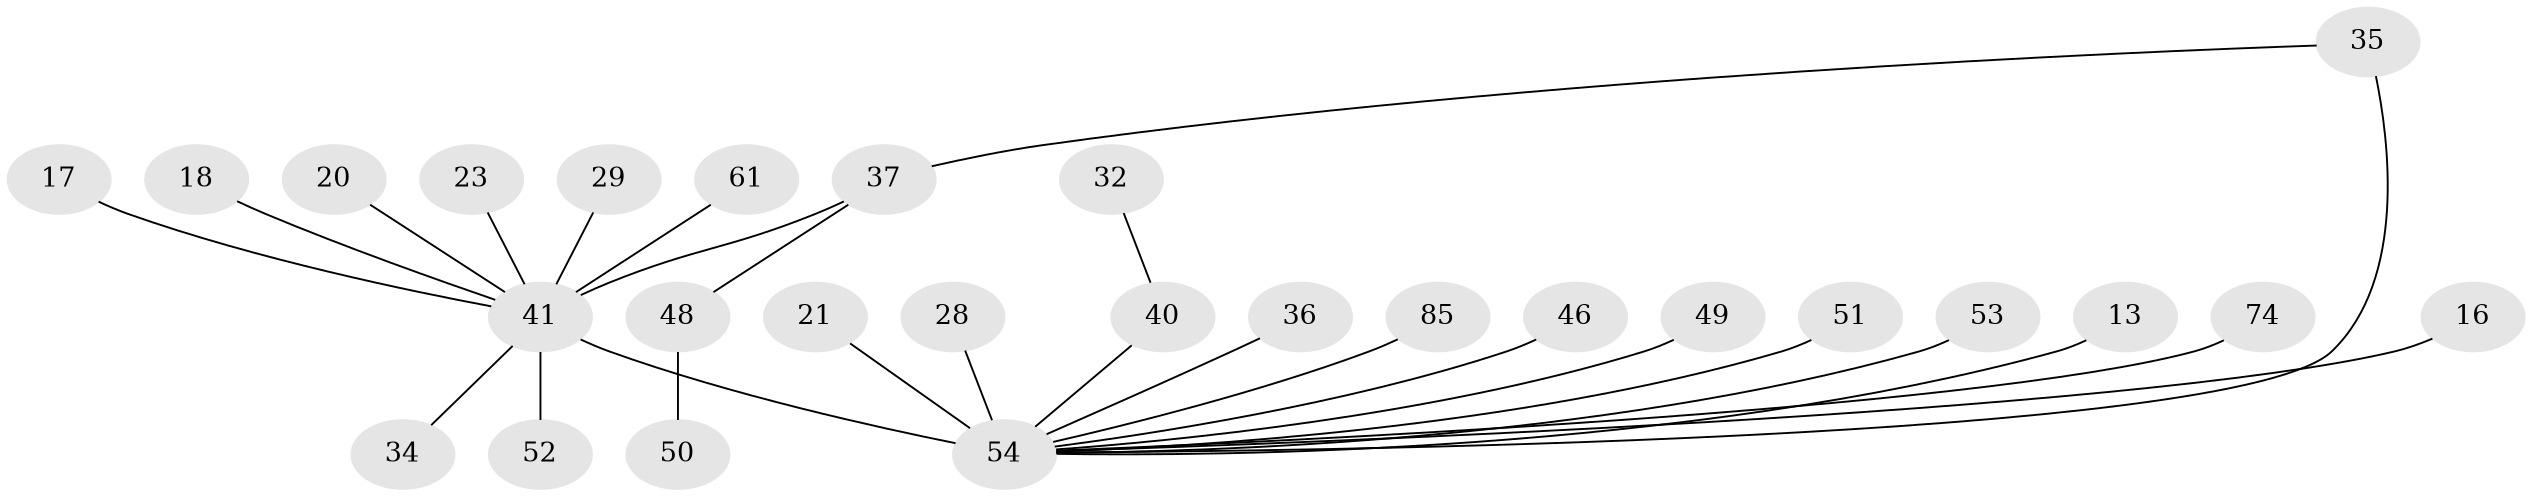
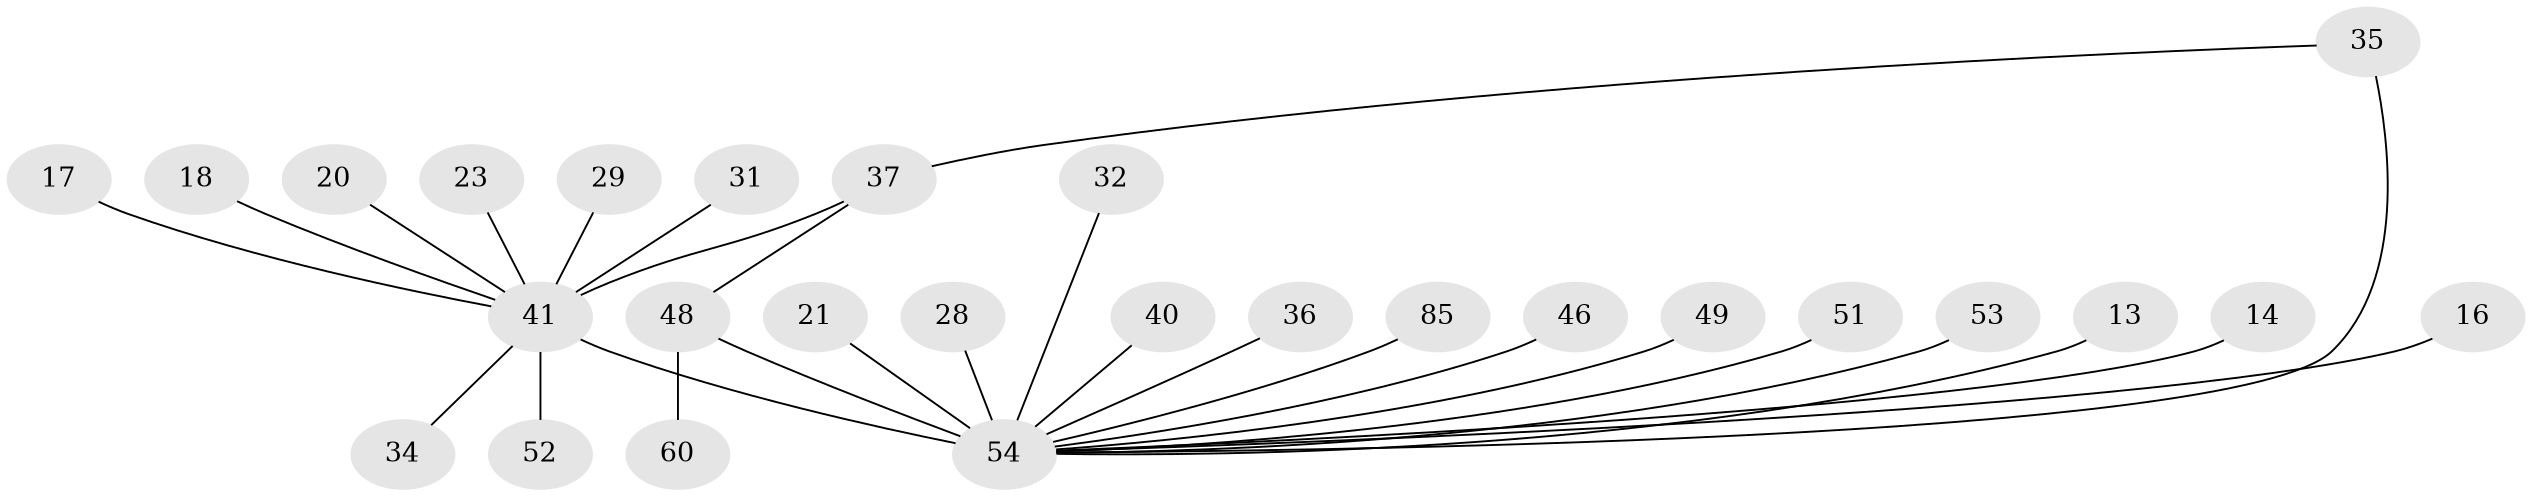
node "61": label "61" -> "31"
edge "32" -- "40": now "32" -- "54"
node "74": label "74" -> "14"
edge "48" -- "54": added
node "50": label "50" -> "60"
